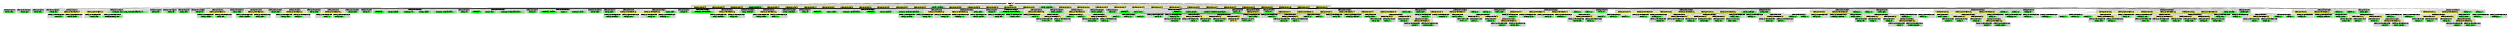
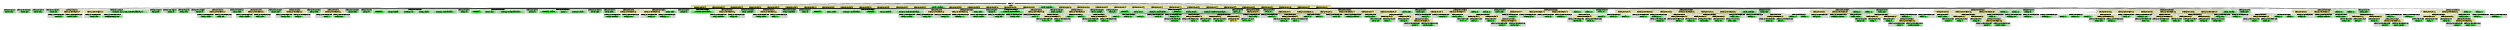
node "NT_EXPR_CALL_FUNCTION_4304": fillcolor green -> yellow
node "NT_STRING_4407< The standard deviation is  >": added
node "NT_EXPR_ASSIGNMENT_OPETATORS_4494": label "NT_EXPR_ASSIGNMENT_OPETATORS_4494" -> "NT_EXPR_FUNCTION_OPETATORS_4494"
